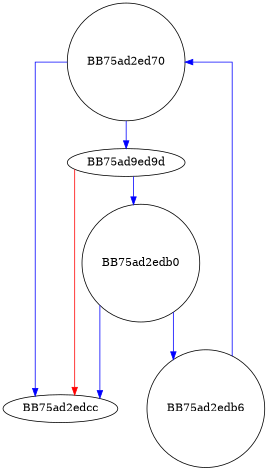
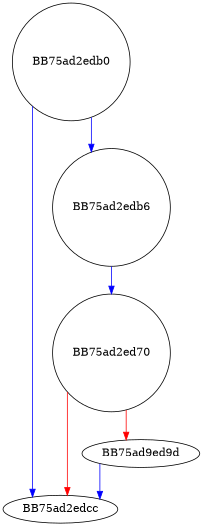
edge "BB75ad2ed70" -> "BB75ad9ed9d": color blue -> red
edge "BB75ad9ed9d" -> "BB75ad2edb0": removed
edge "BB75ad2ed70" -> "BB75ad2edcc": color blue -> red
edge "BB75ad9ed9d" -> "BB75ad2edcc": color red -> blue
